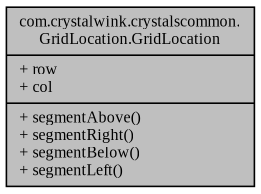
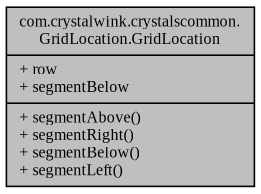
node "com.crystalwink.crystalscommon.": text "+ col" -> "+ segmentBelow"
